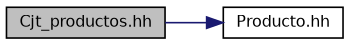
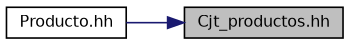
edge "Cjt_productos.hh" -> "Producto.hh": reversed
